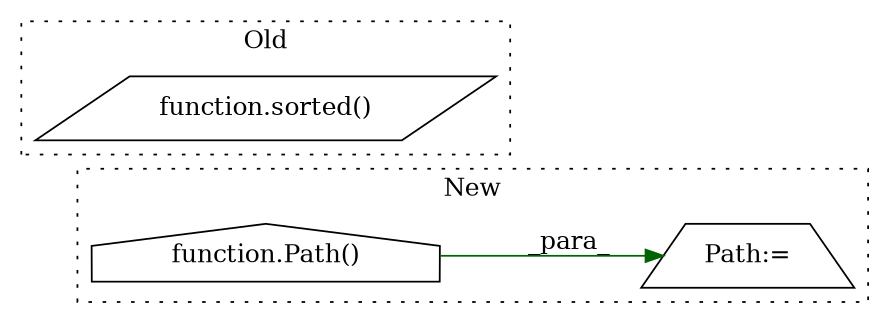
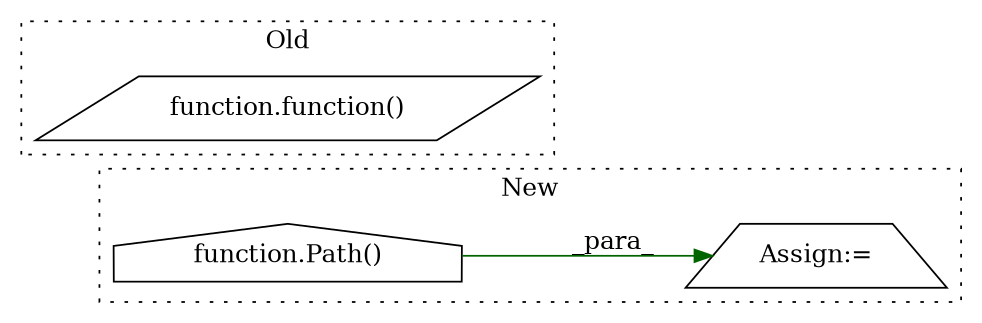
node "function.sorted()": label "function.sorted()" -> "function.function()"
node "Path:=": label "Path:=" -> "Assign:="
